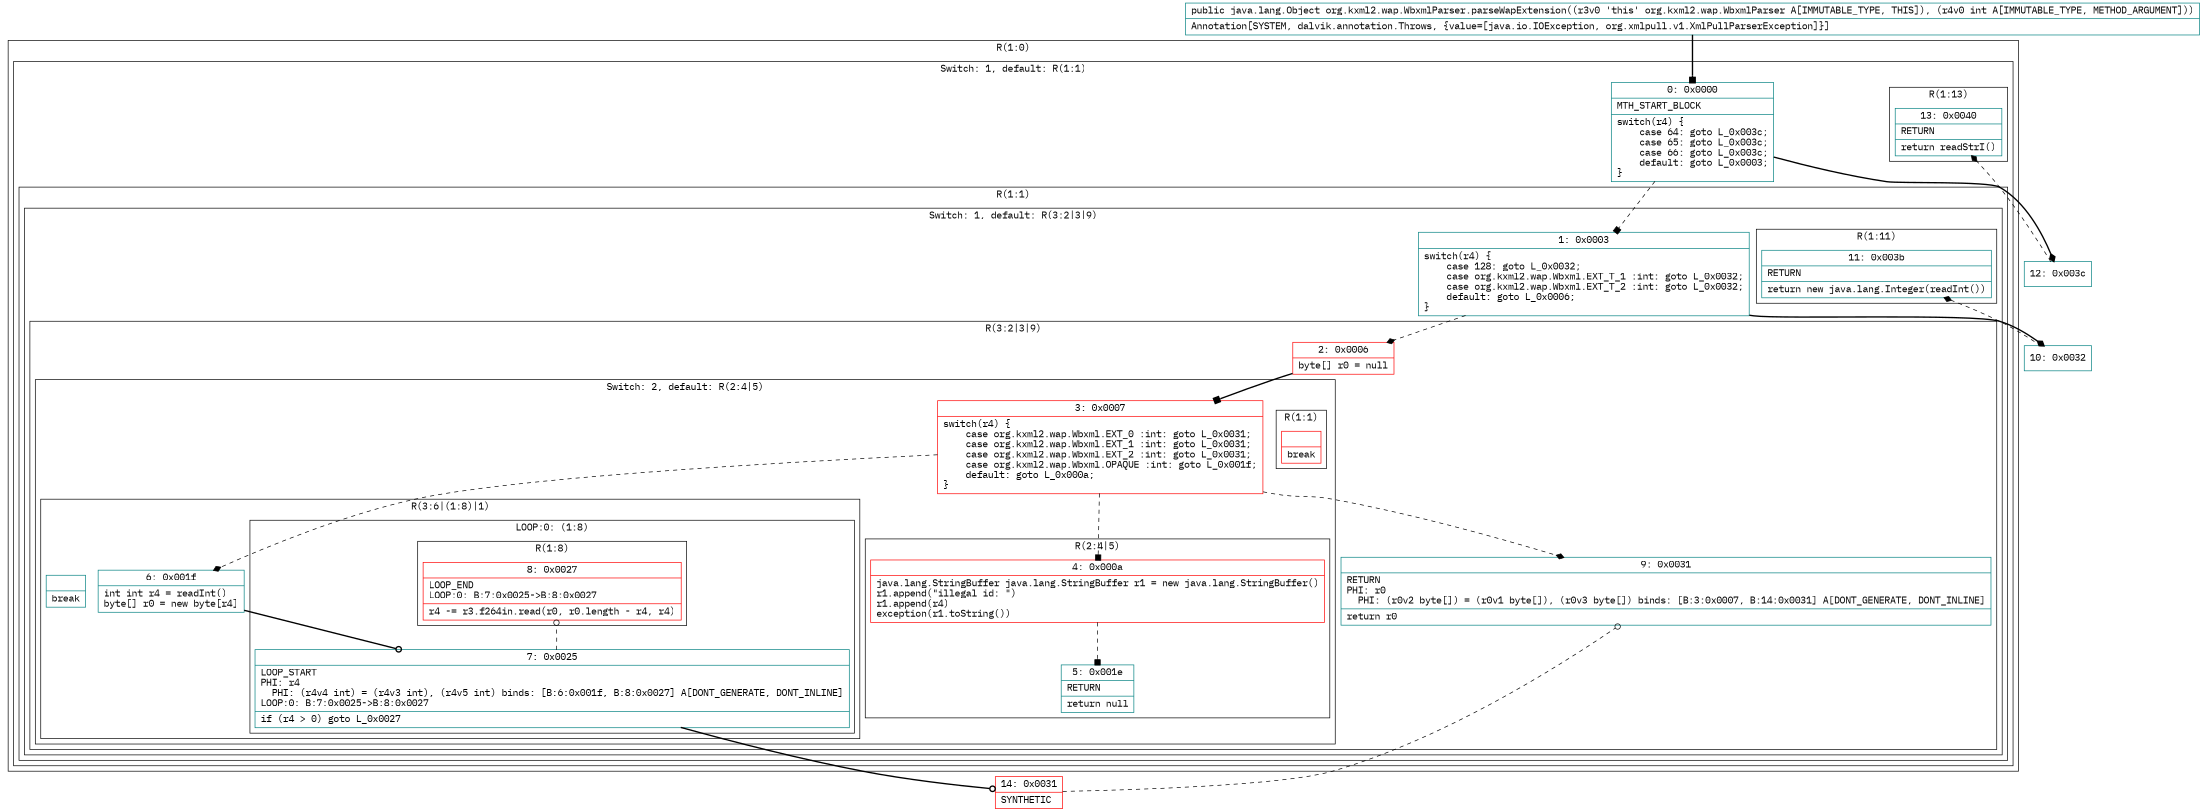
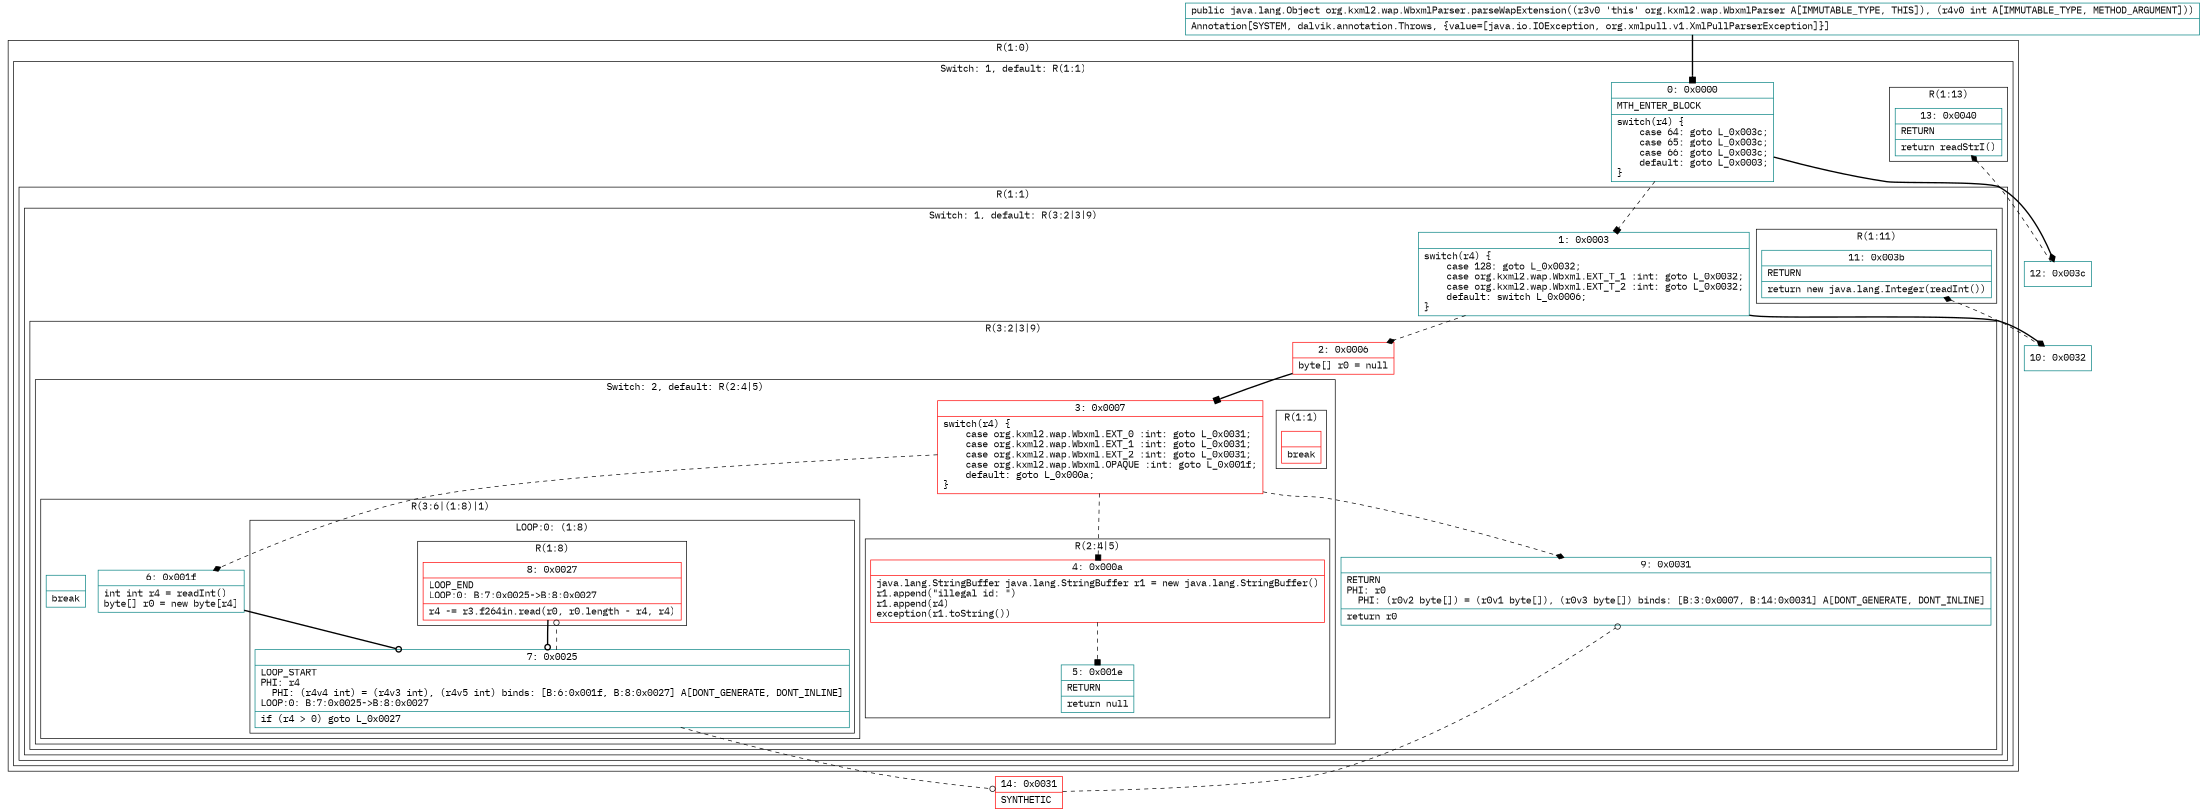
node "0: 0x0000": text "MTH_START_BLOCK" -> "MTH_ENTER_BLOCK"
node "1: 0x0003": text "default: goto L_0x0006;" -> "default: switch L_0x0006;"
edge "8: 0x0027" -> "7: 0x0025": added
edge "7: 0x0025" -> "14: 0x0031": style bold -> dashed
